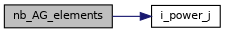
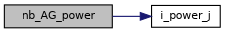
node "nb_AG_elements": label "nb_AG_elements" -> "nb_AG_power"
